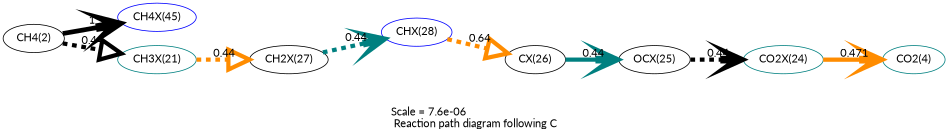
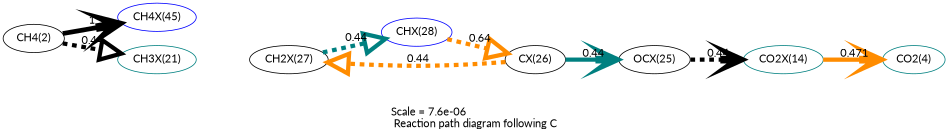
edge "CH2X(27)" -> "CHX(28)": arrowhead vee -> onormal
edge "CH3X(21)" -> "CH2X(27)": now "CX(26)" -> "CH2X(27)"
node "CO2X(24)": label "CO2X(24)" -> "CO2X(14)"
